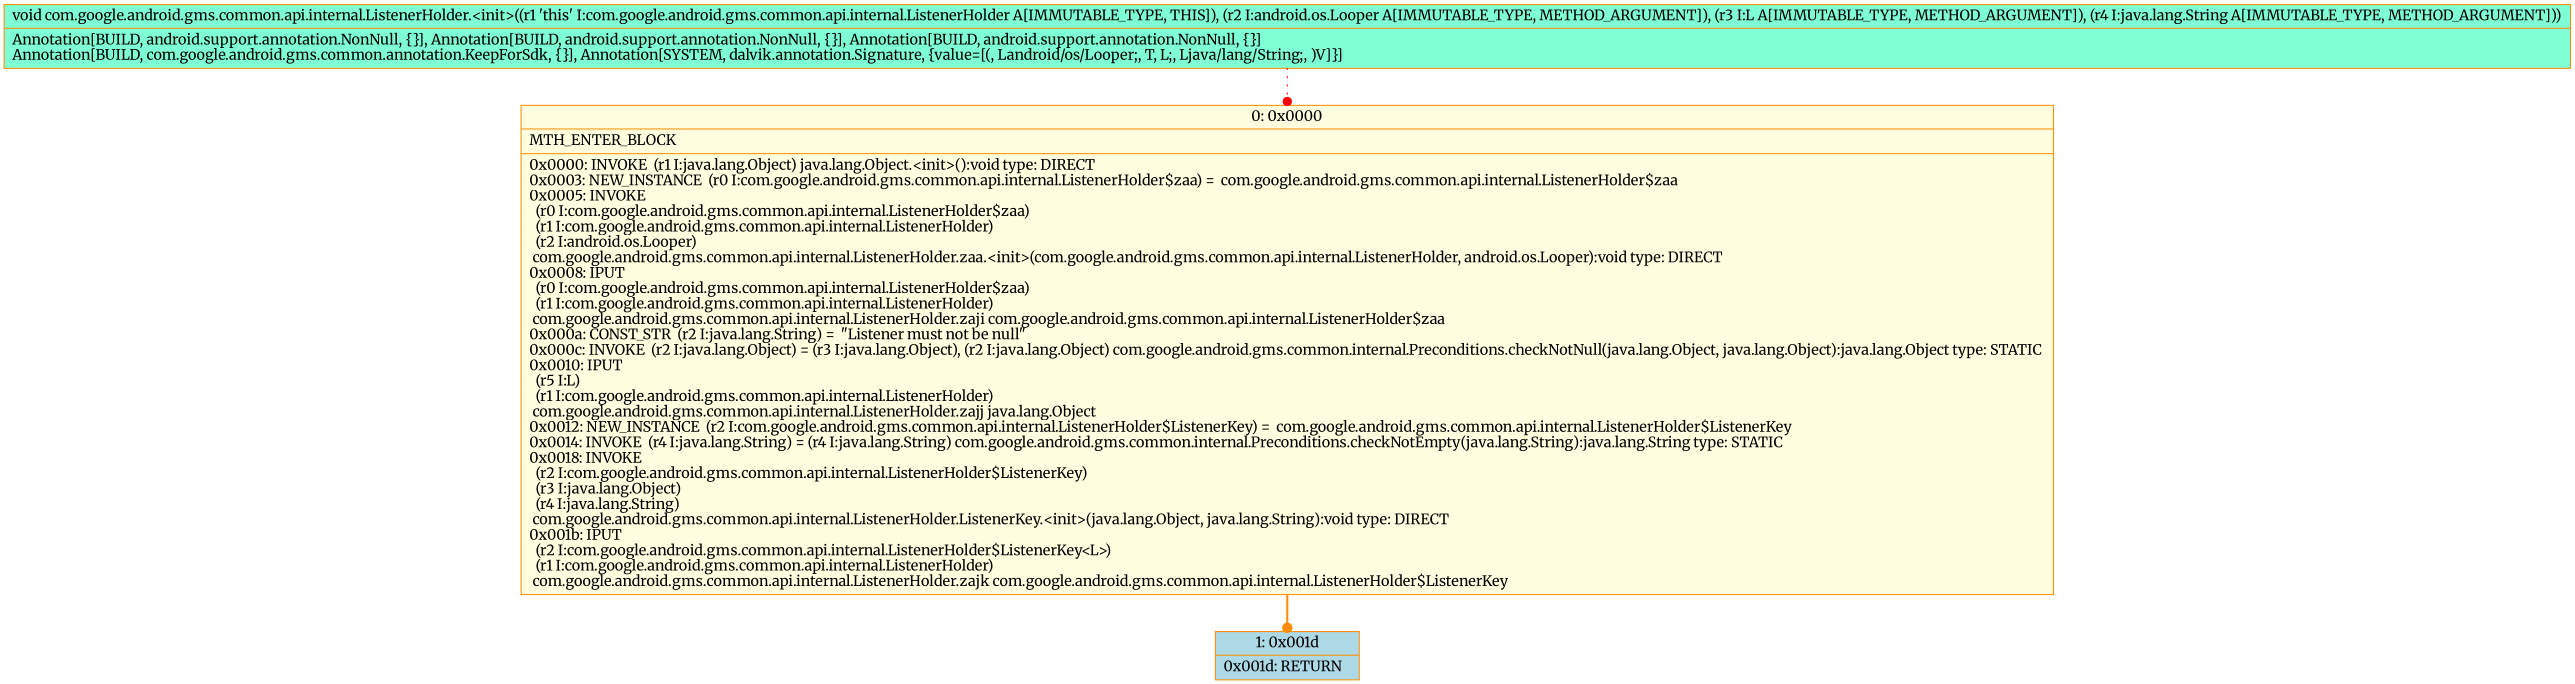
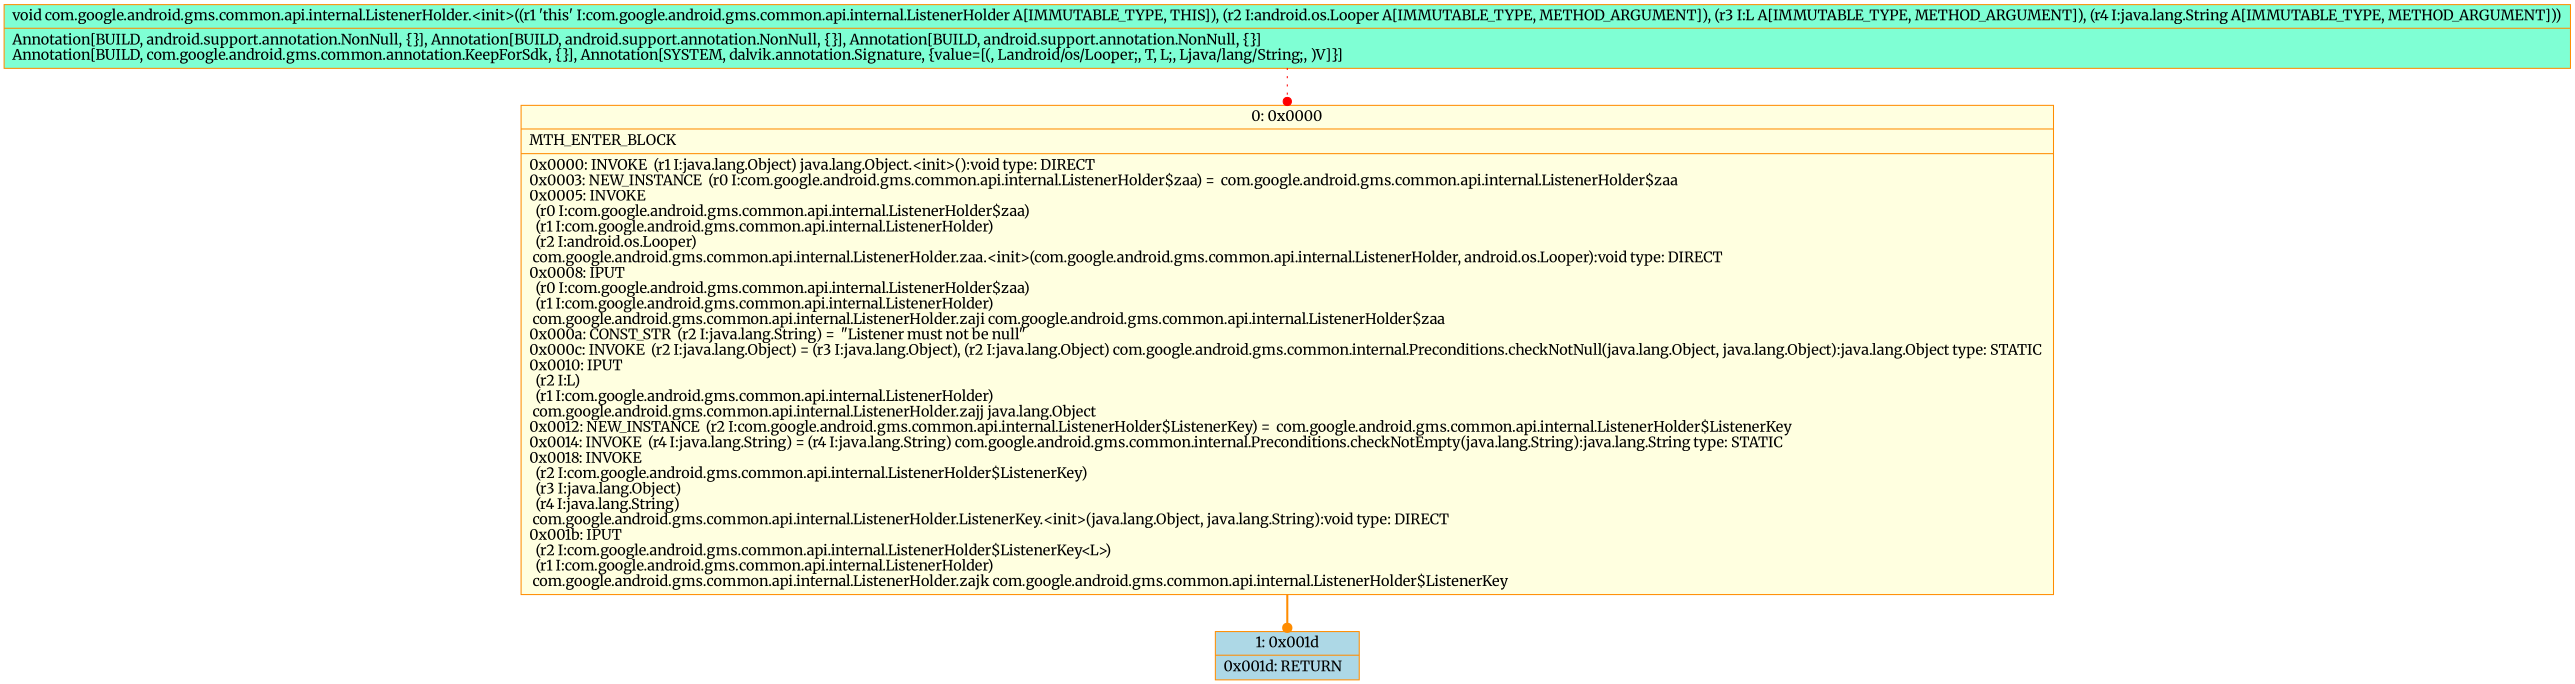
node "0: 0x0000": text "(r5 I:L)" -> "(r2 I:L)"
